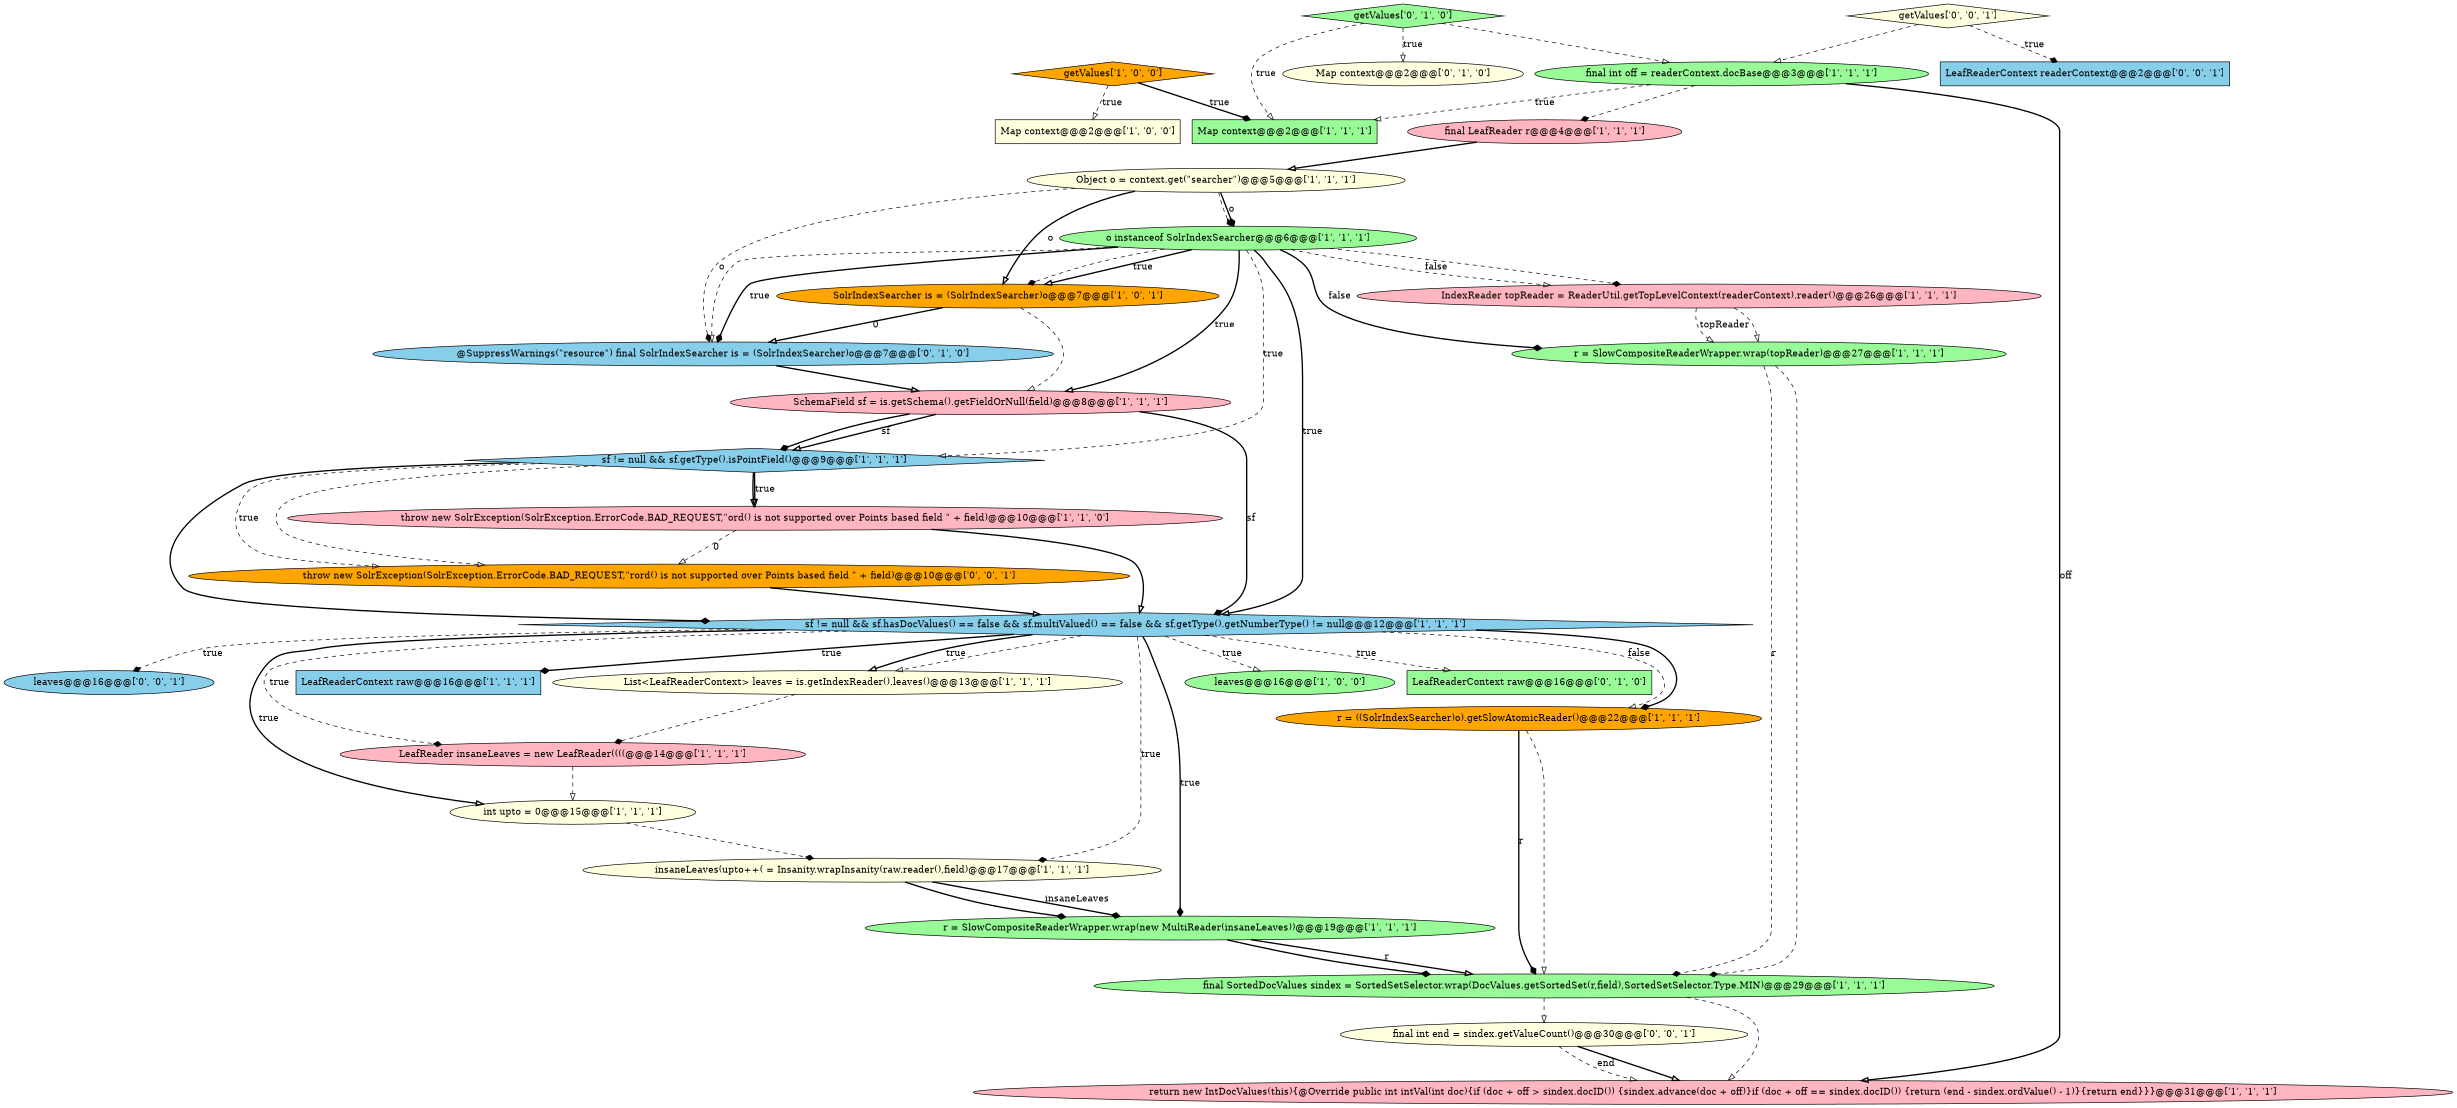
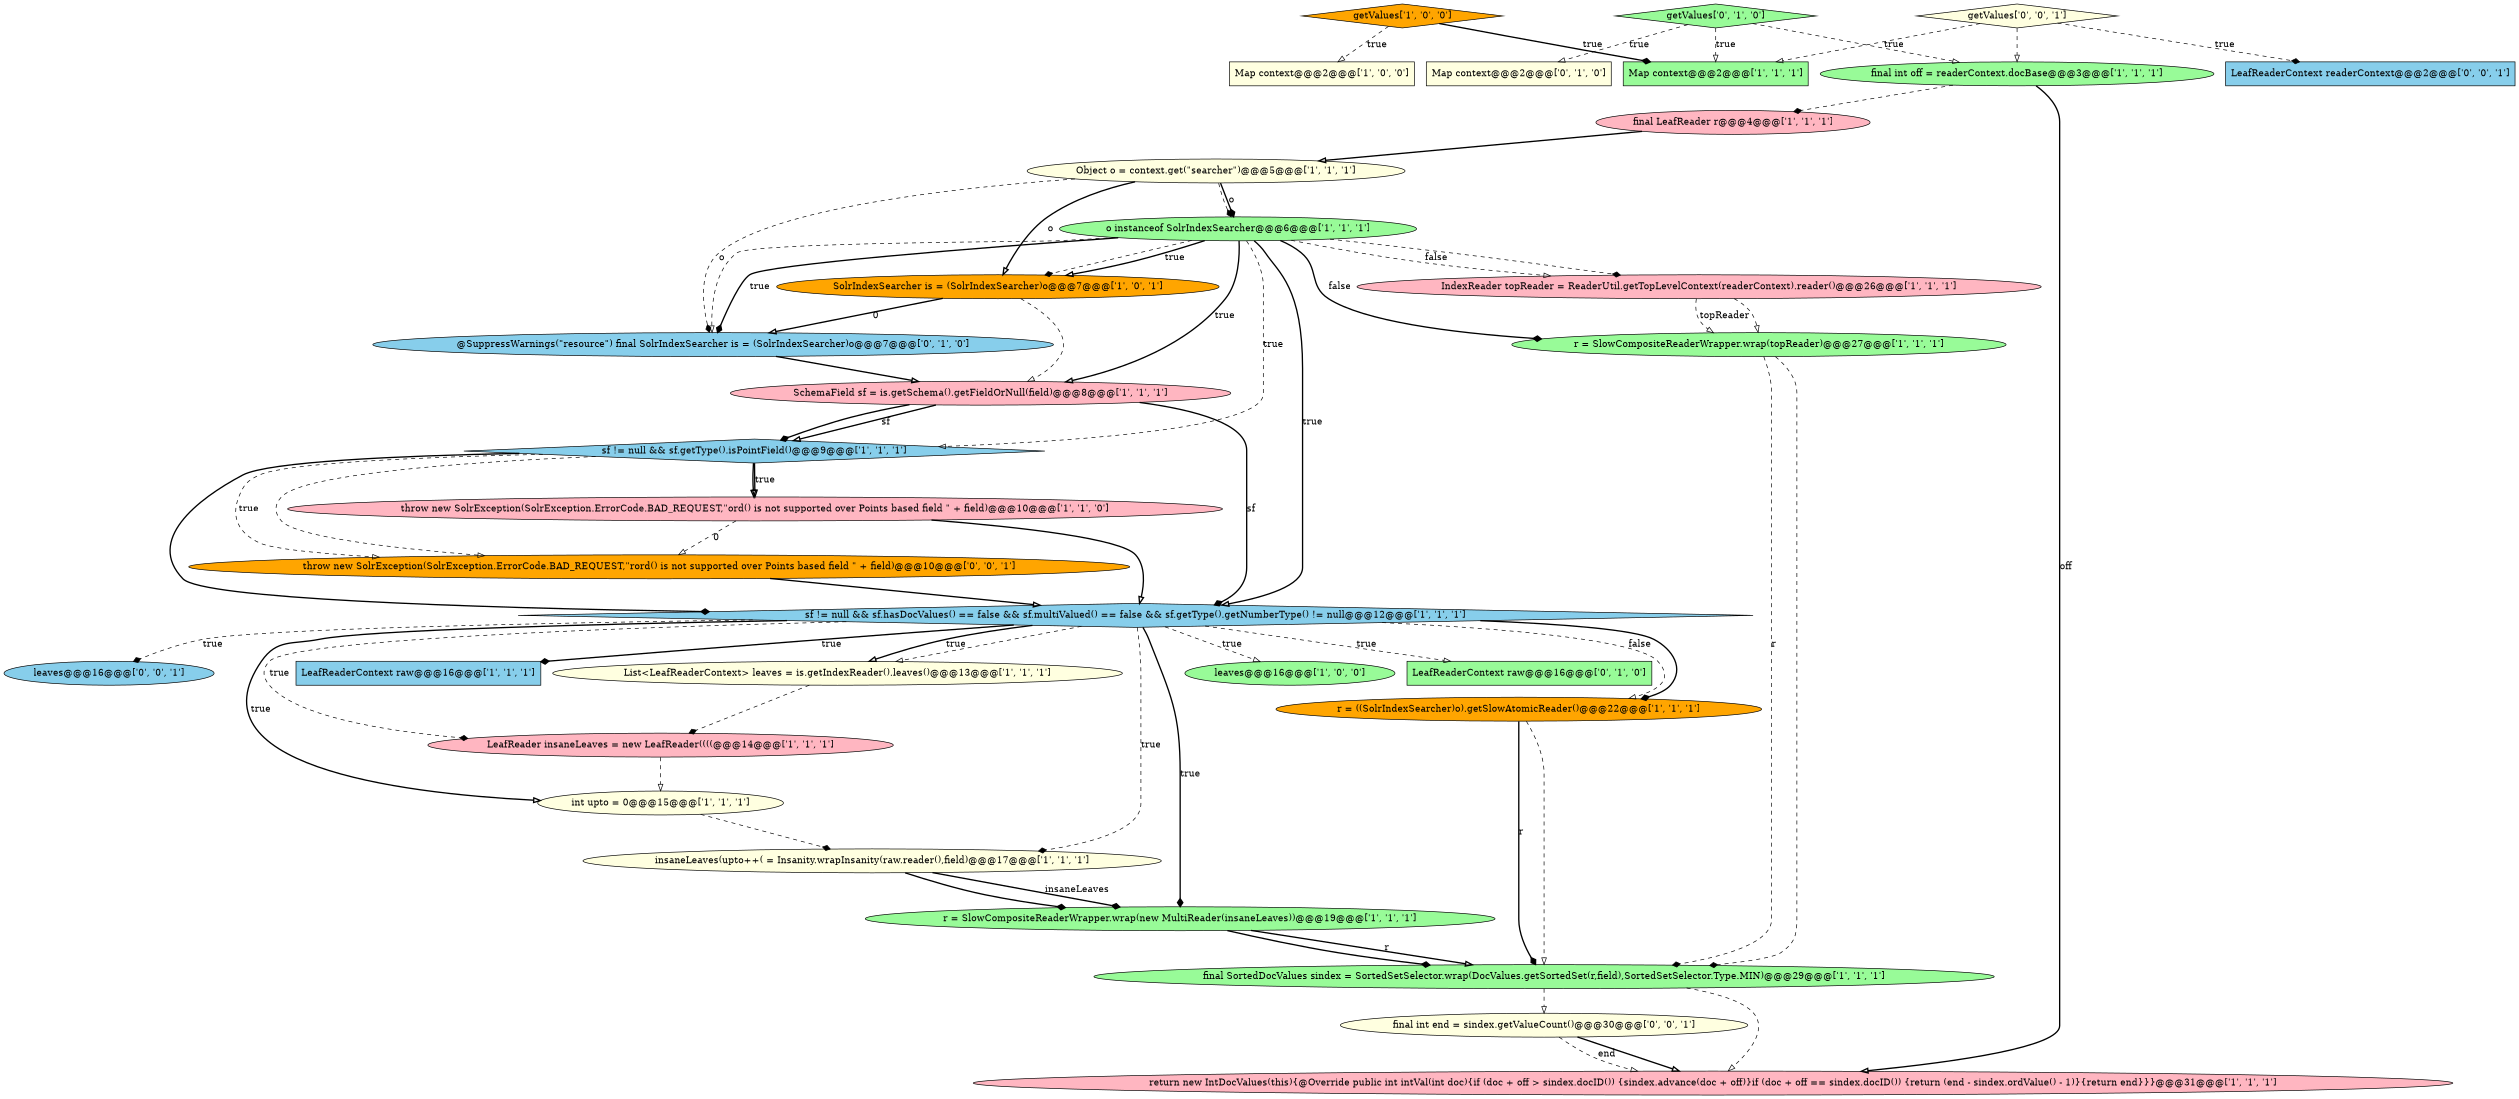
node "Map context@@@2@@@['0', '1', '0']": shape ellipse -> box
edge "final int off = readerContext.docBase@@@3@@@['1', '1', '1']" -> "Map context@@@2@@@['1', '1', '1']": now "getValues['0', '0', '1']" -> "Map context@@@2@@@['1', '1', '1']"
